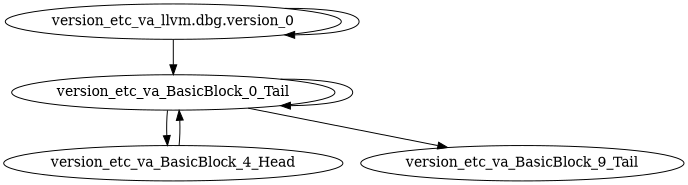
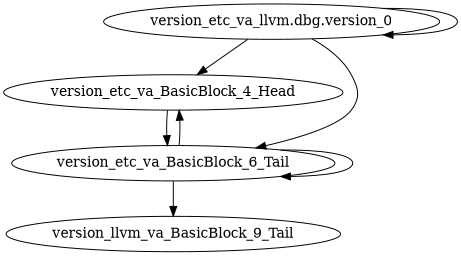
edge "version_etc_va_llvm.dbg.version_0" -> "version_etc_va_BasicBlock_4_Head": added
node "version_etc_va_BasicBlock_0_Tail": label "version_etc_va_BasicBlock_0_Tail" -> "version_etc_va_BasicBlock_6_Tail"
node "version_etc_va_BasicBlock_9_Tail": label "version_etc_va_BasicBlock_9_Tail" -> "version_llvm_va_BasicBlock_9_Tail"
